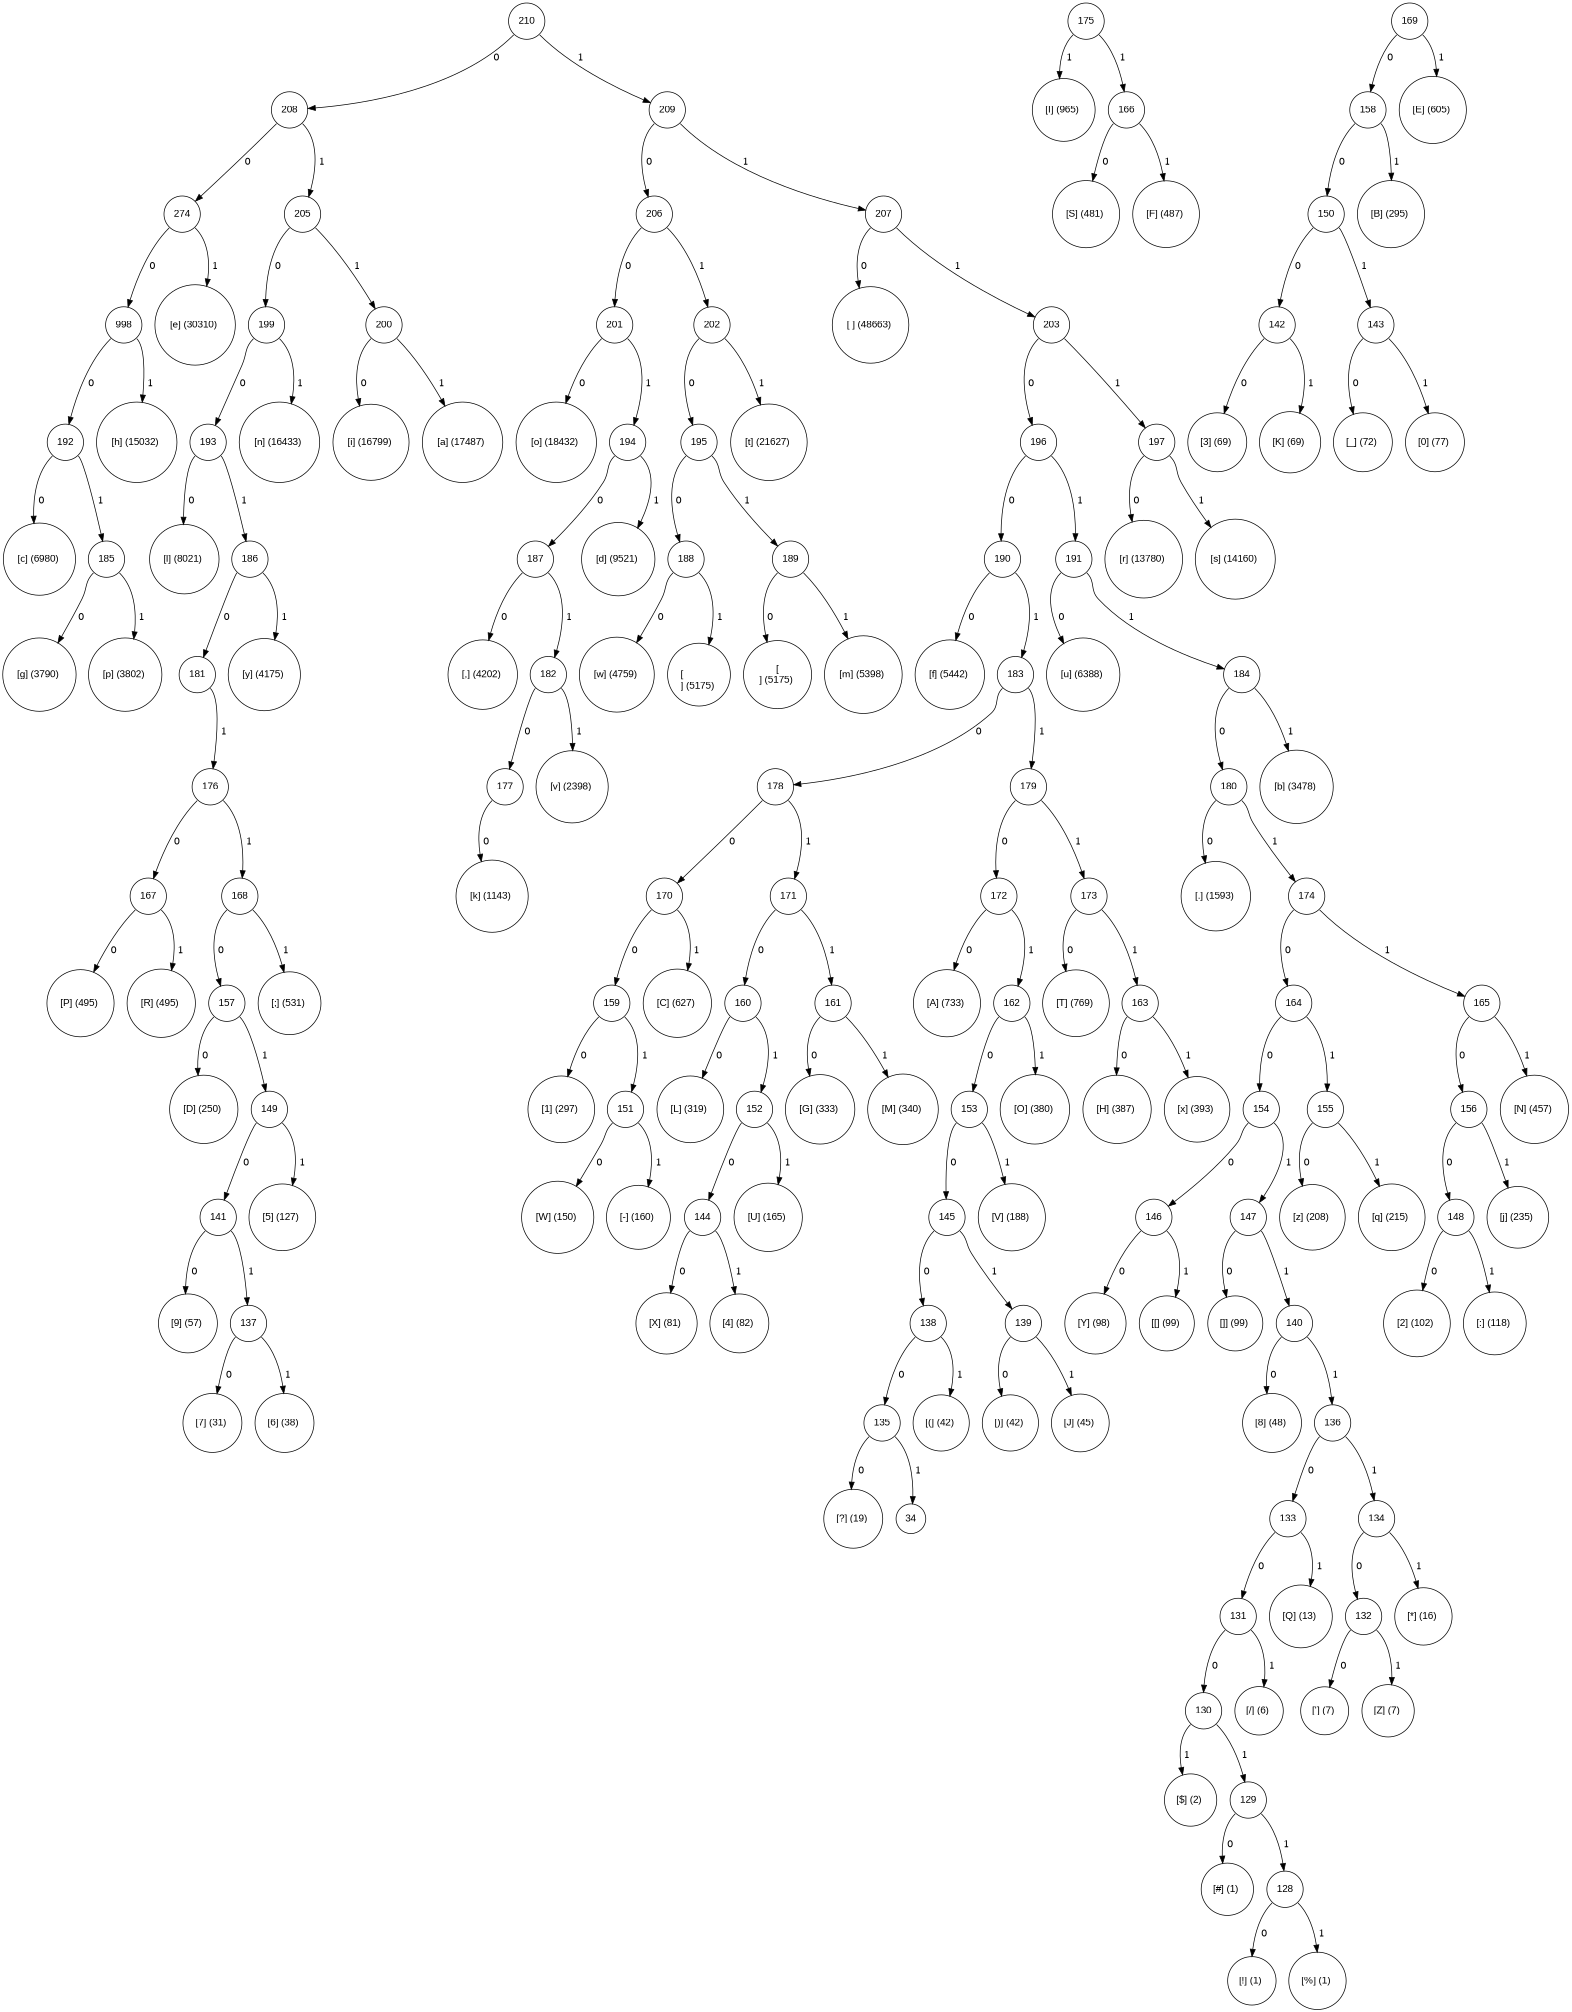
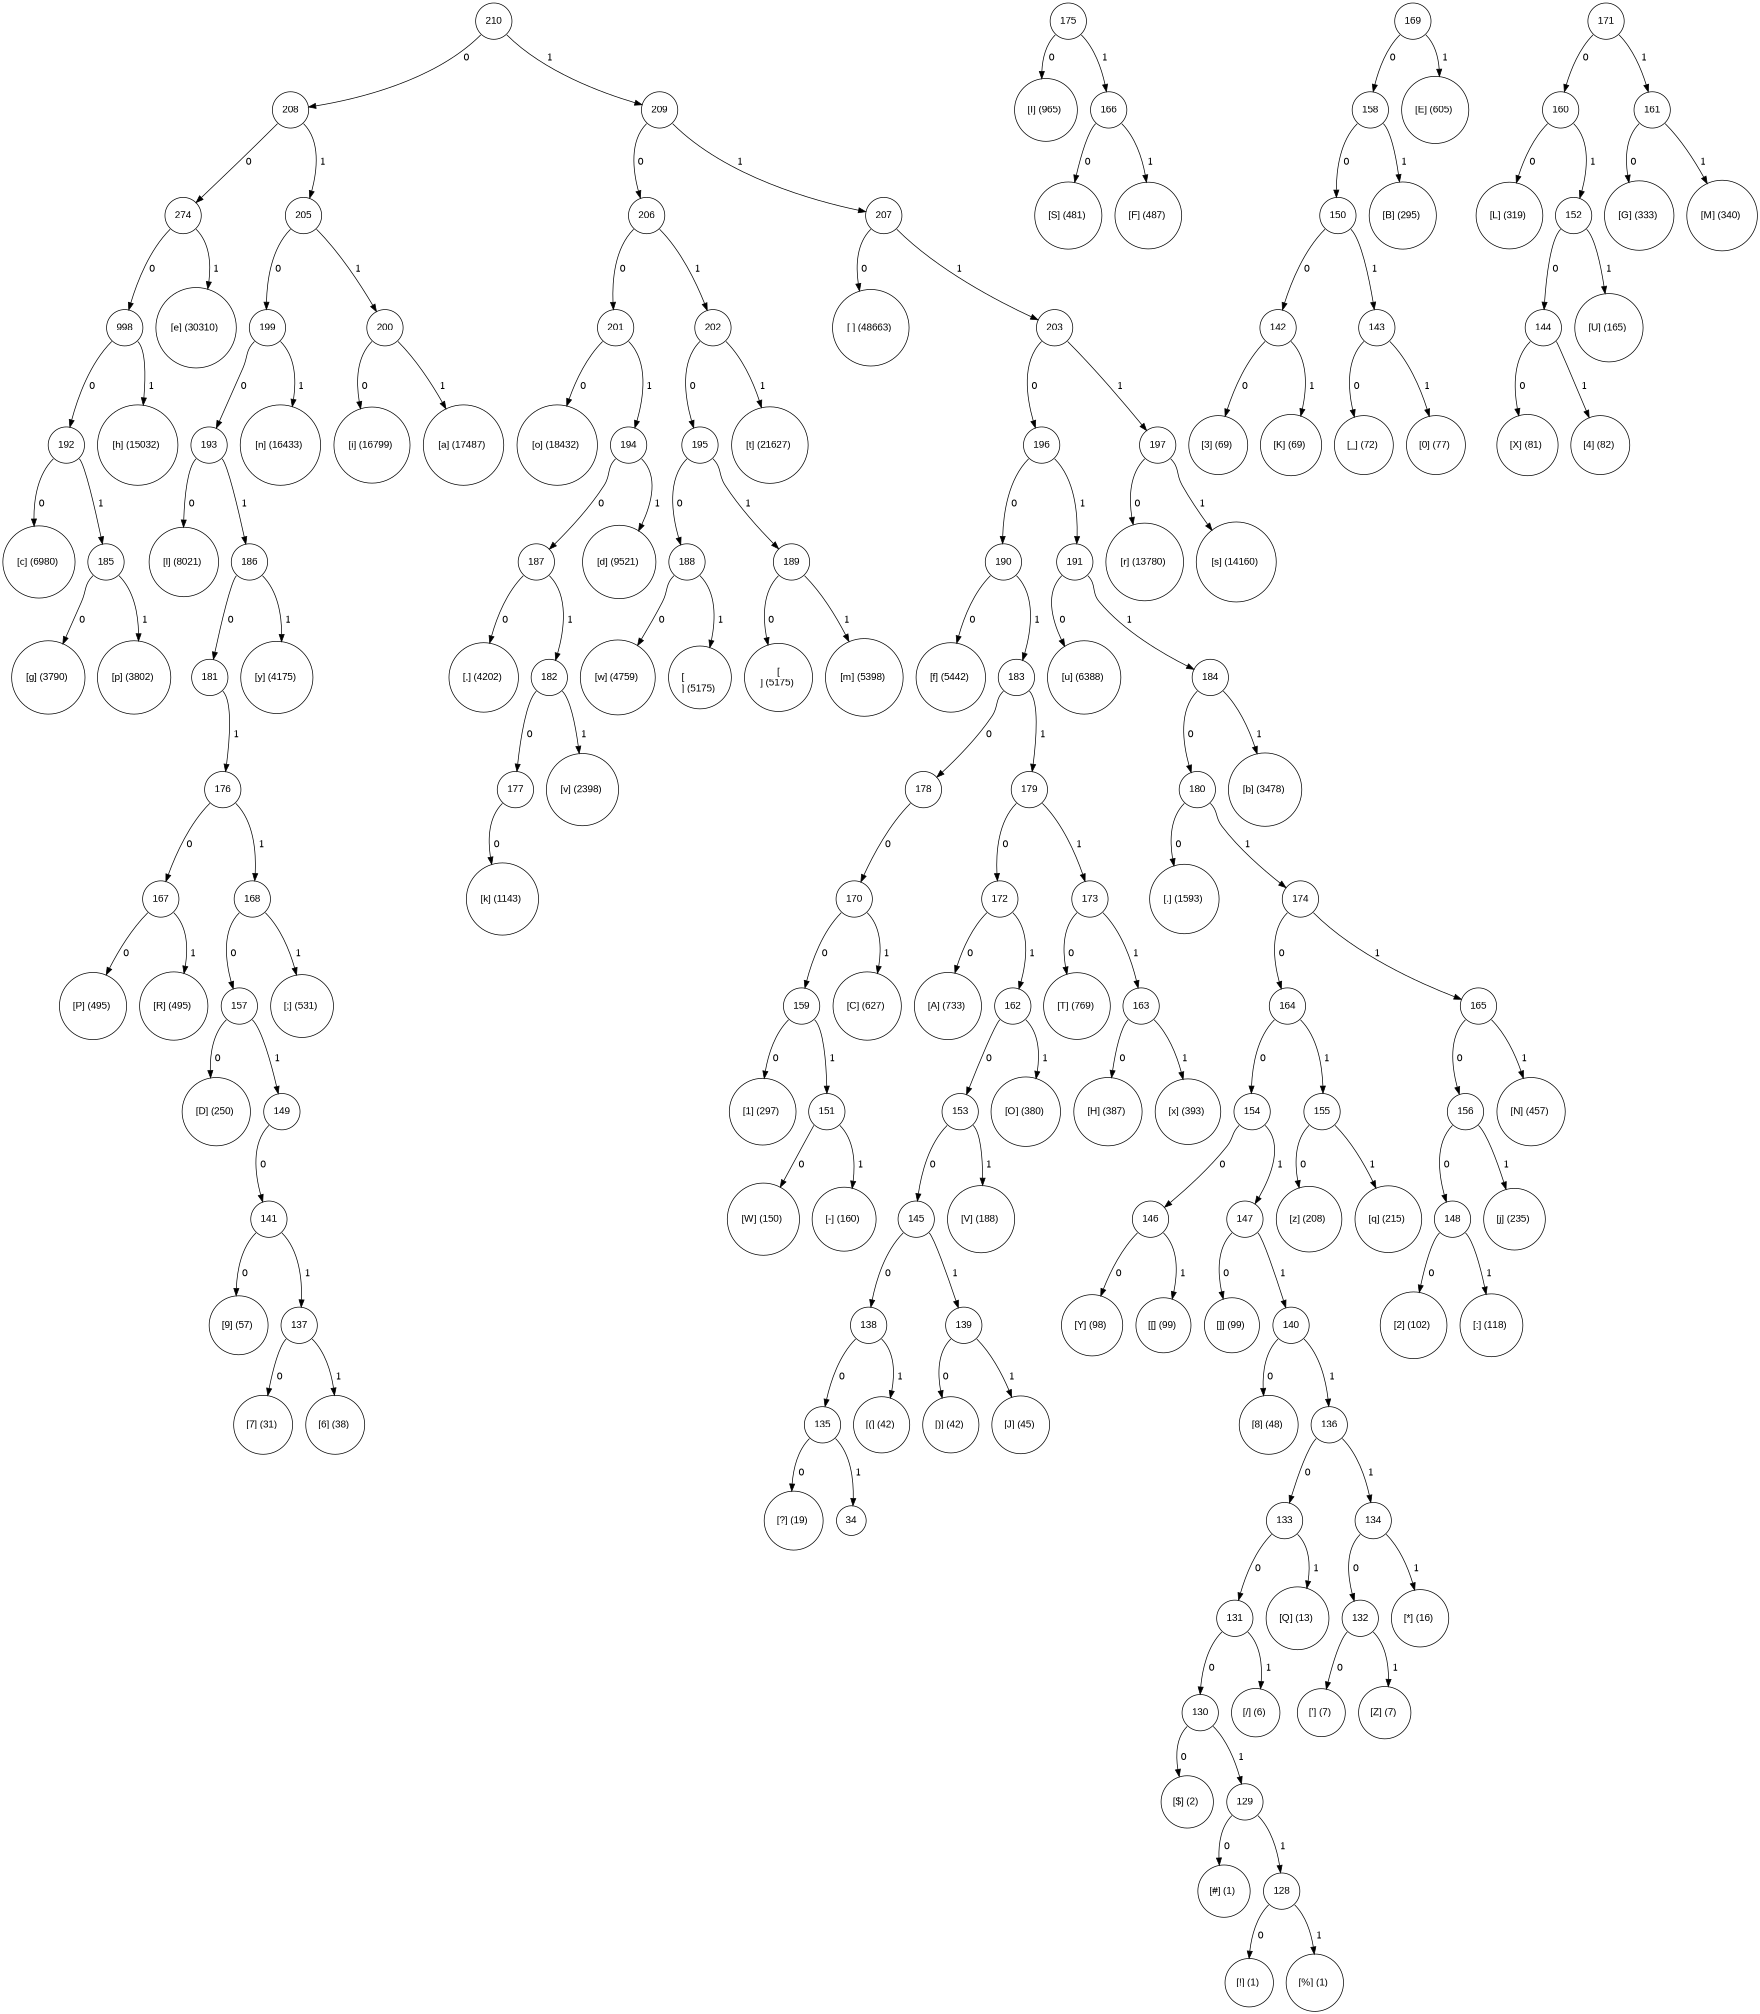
edge "175" -> "[I] (965)": label " 1" -> " 0"
edge "178" -> "171": removed, label "1"
node "[5] (127)": removed
edge "130" -> "[$] (2)": label " 1" -> " 0"
